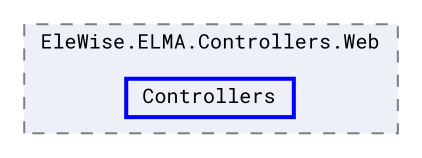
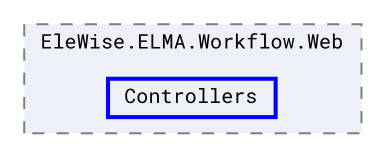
cluster "EleWise.ELMA.Controllers.Web": label "EleWise.ELMA.Controllers.Web" -> "EleWise.ELMA.Workflow.Web"
